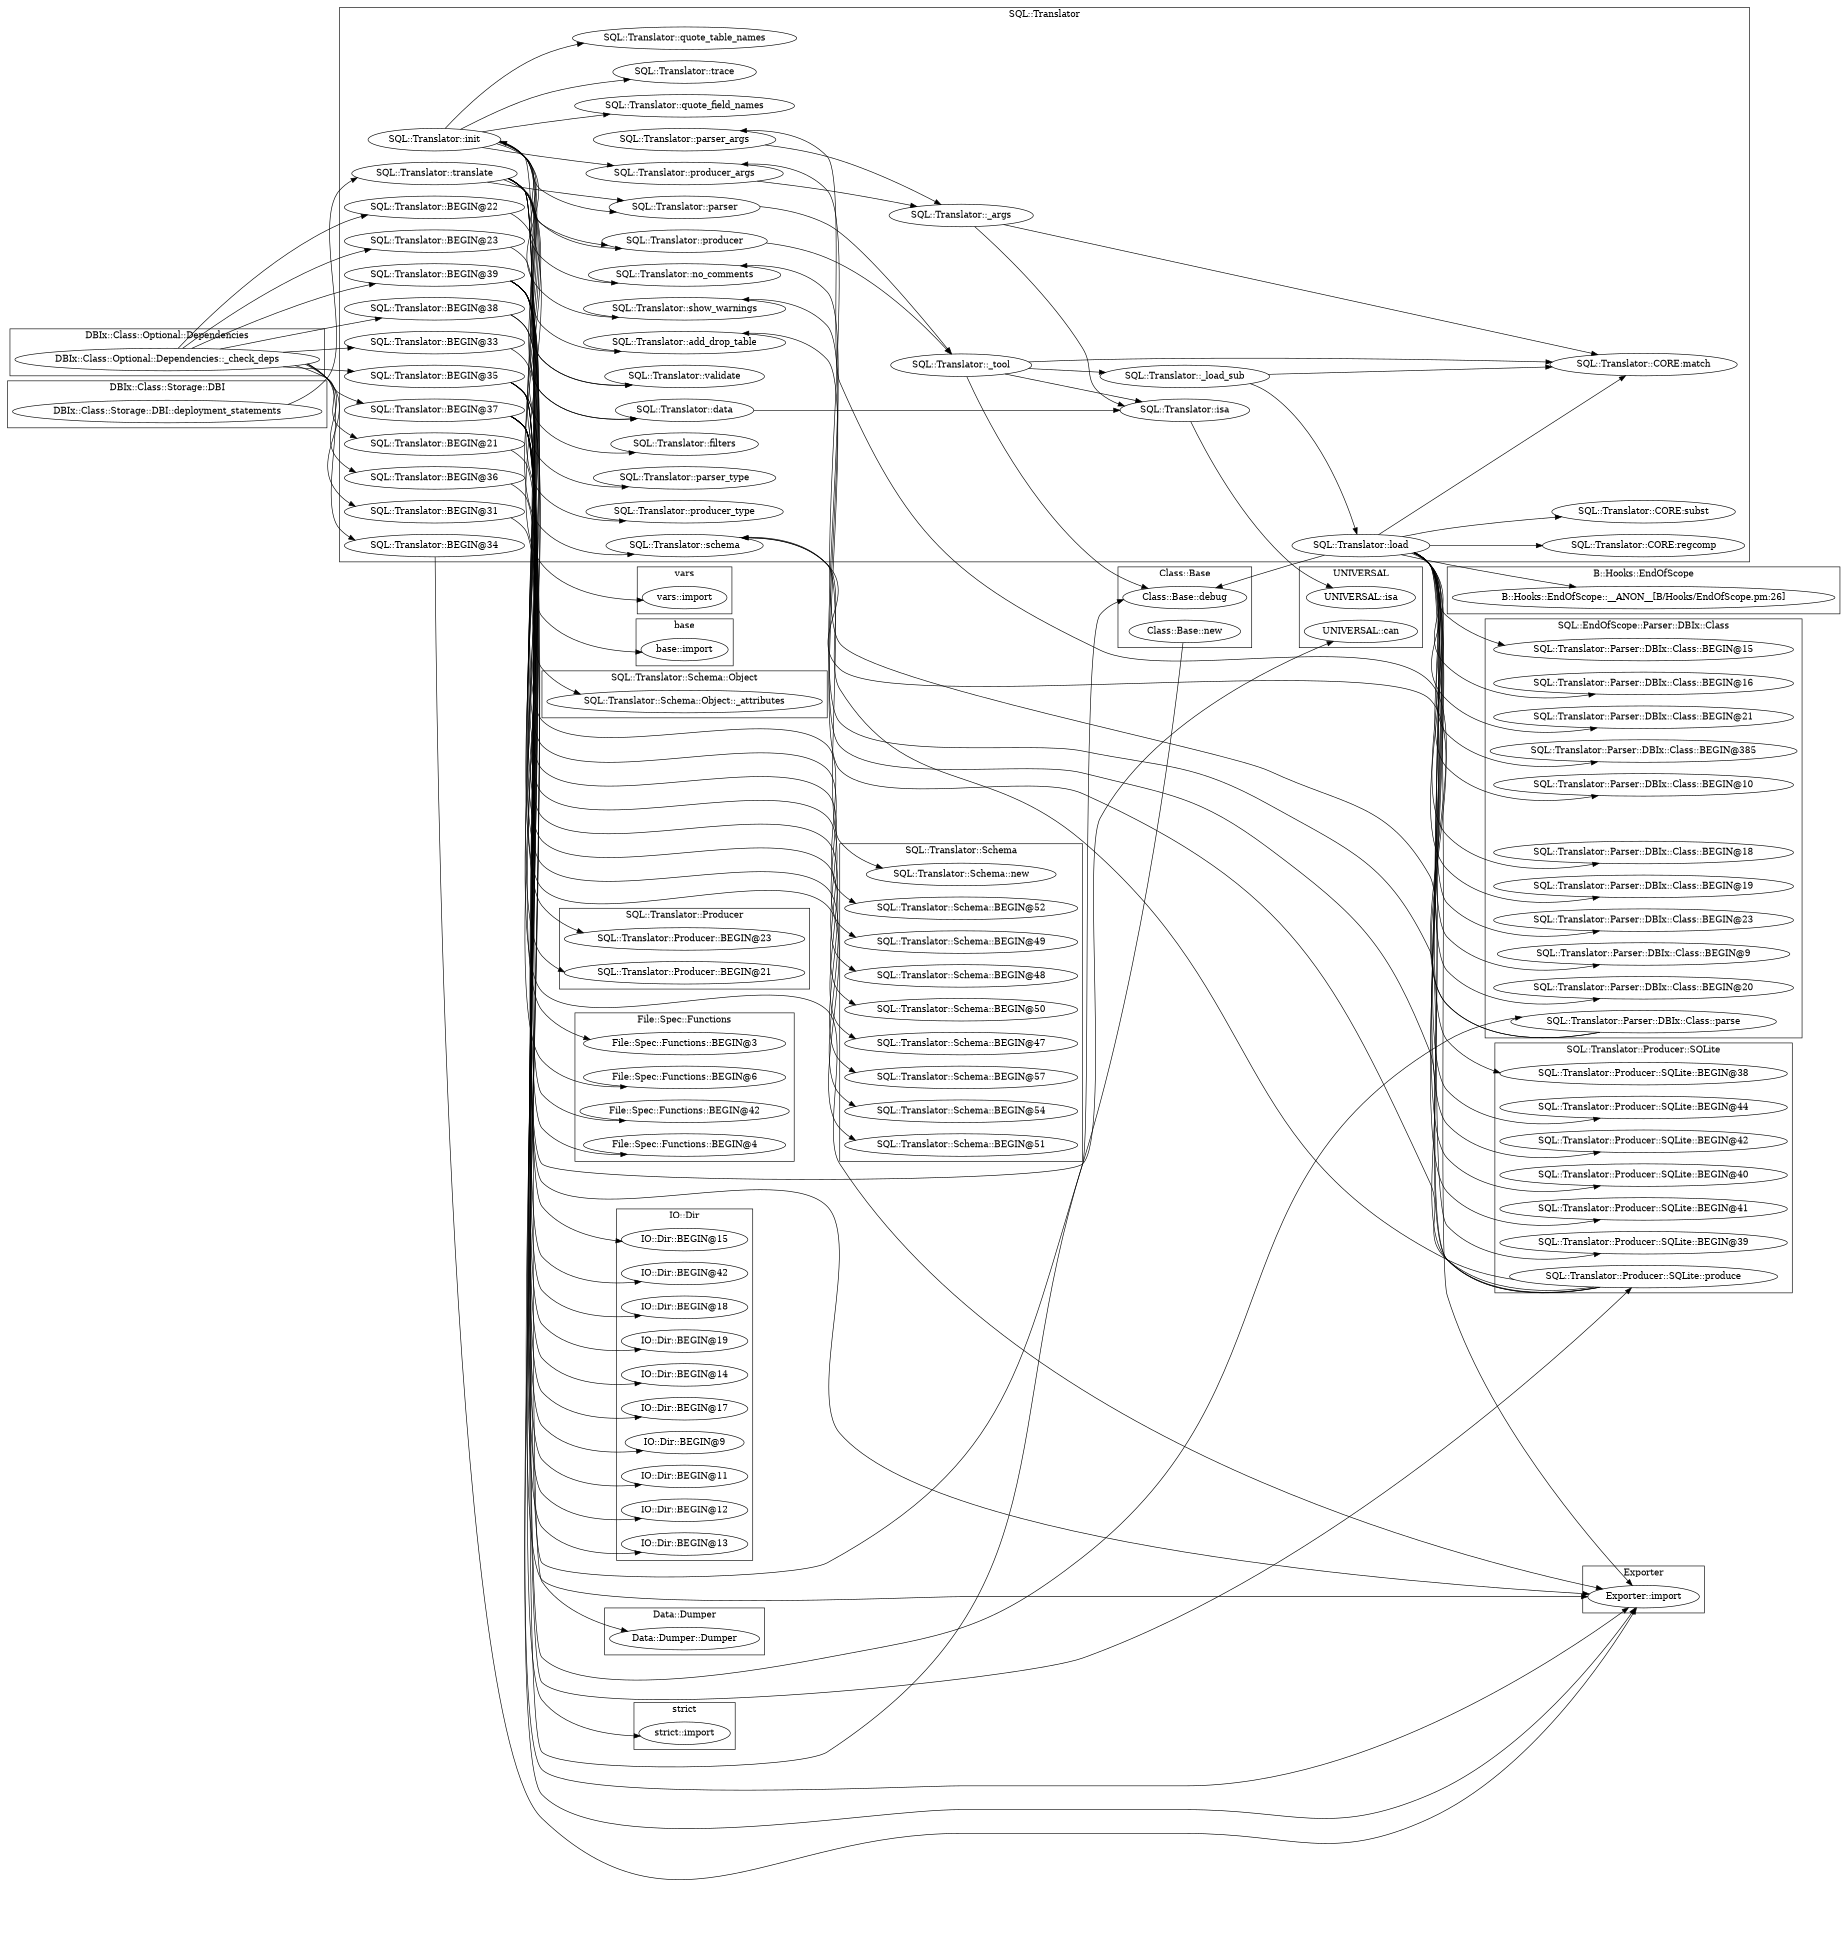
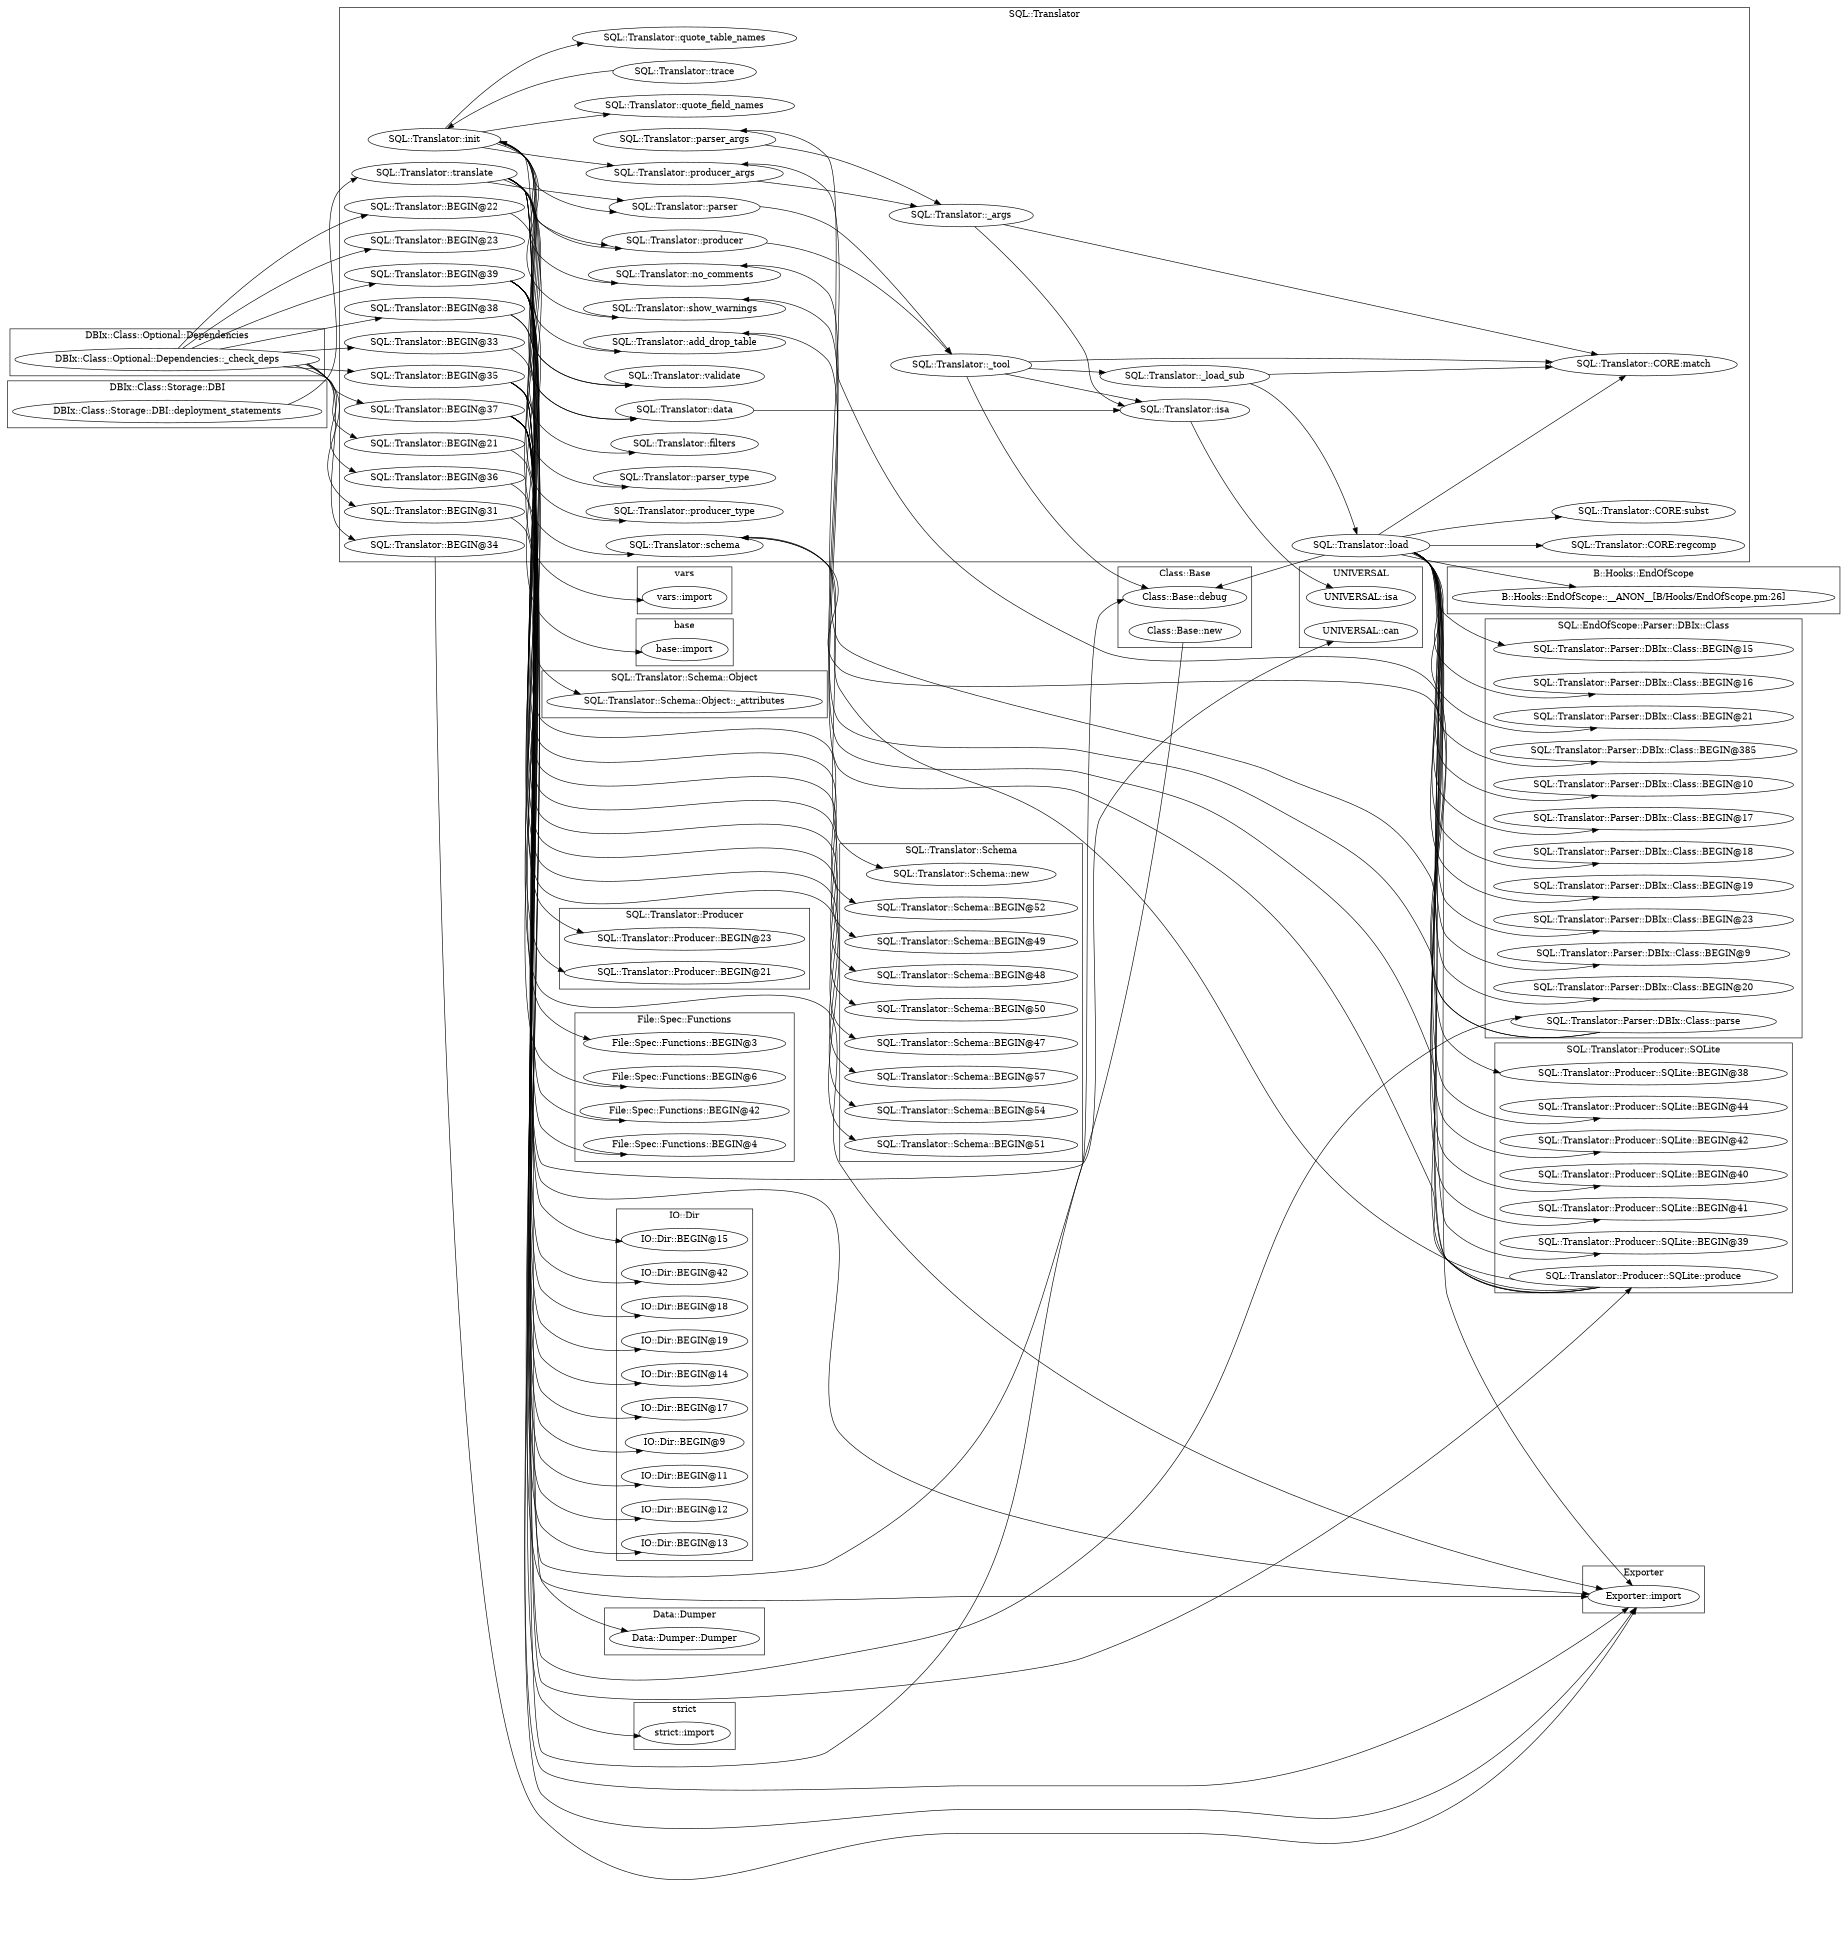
edge "SQL::Translator::init" -> "SQL::Translator::trace": reversed
edge "SQL::Translator::BEGIN@23" -> "base::import": now "SQL::Translator::BEGIN@39" -> "base::import"
node "SQL::Translator::Parser::DBIx::Class::BEGIN@17": added
